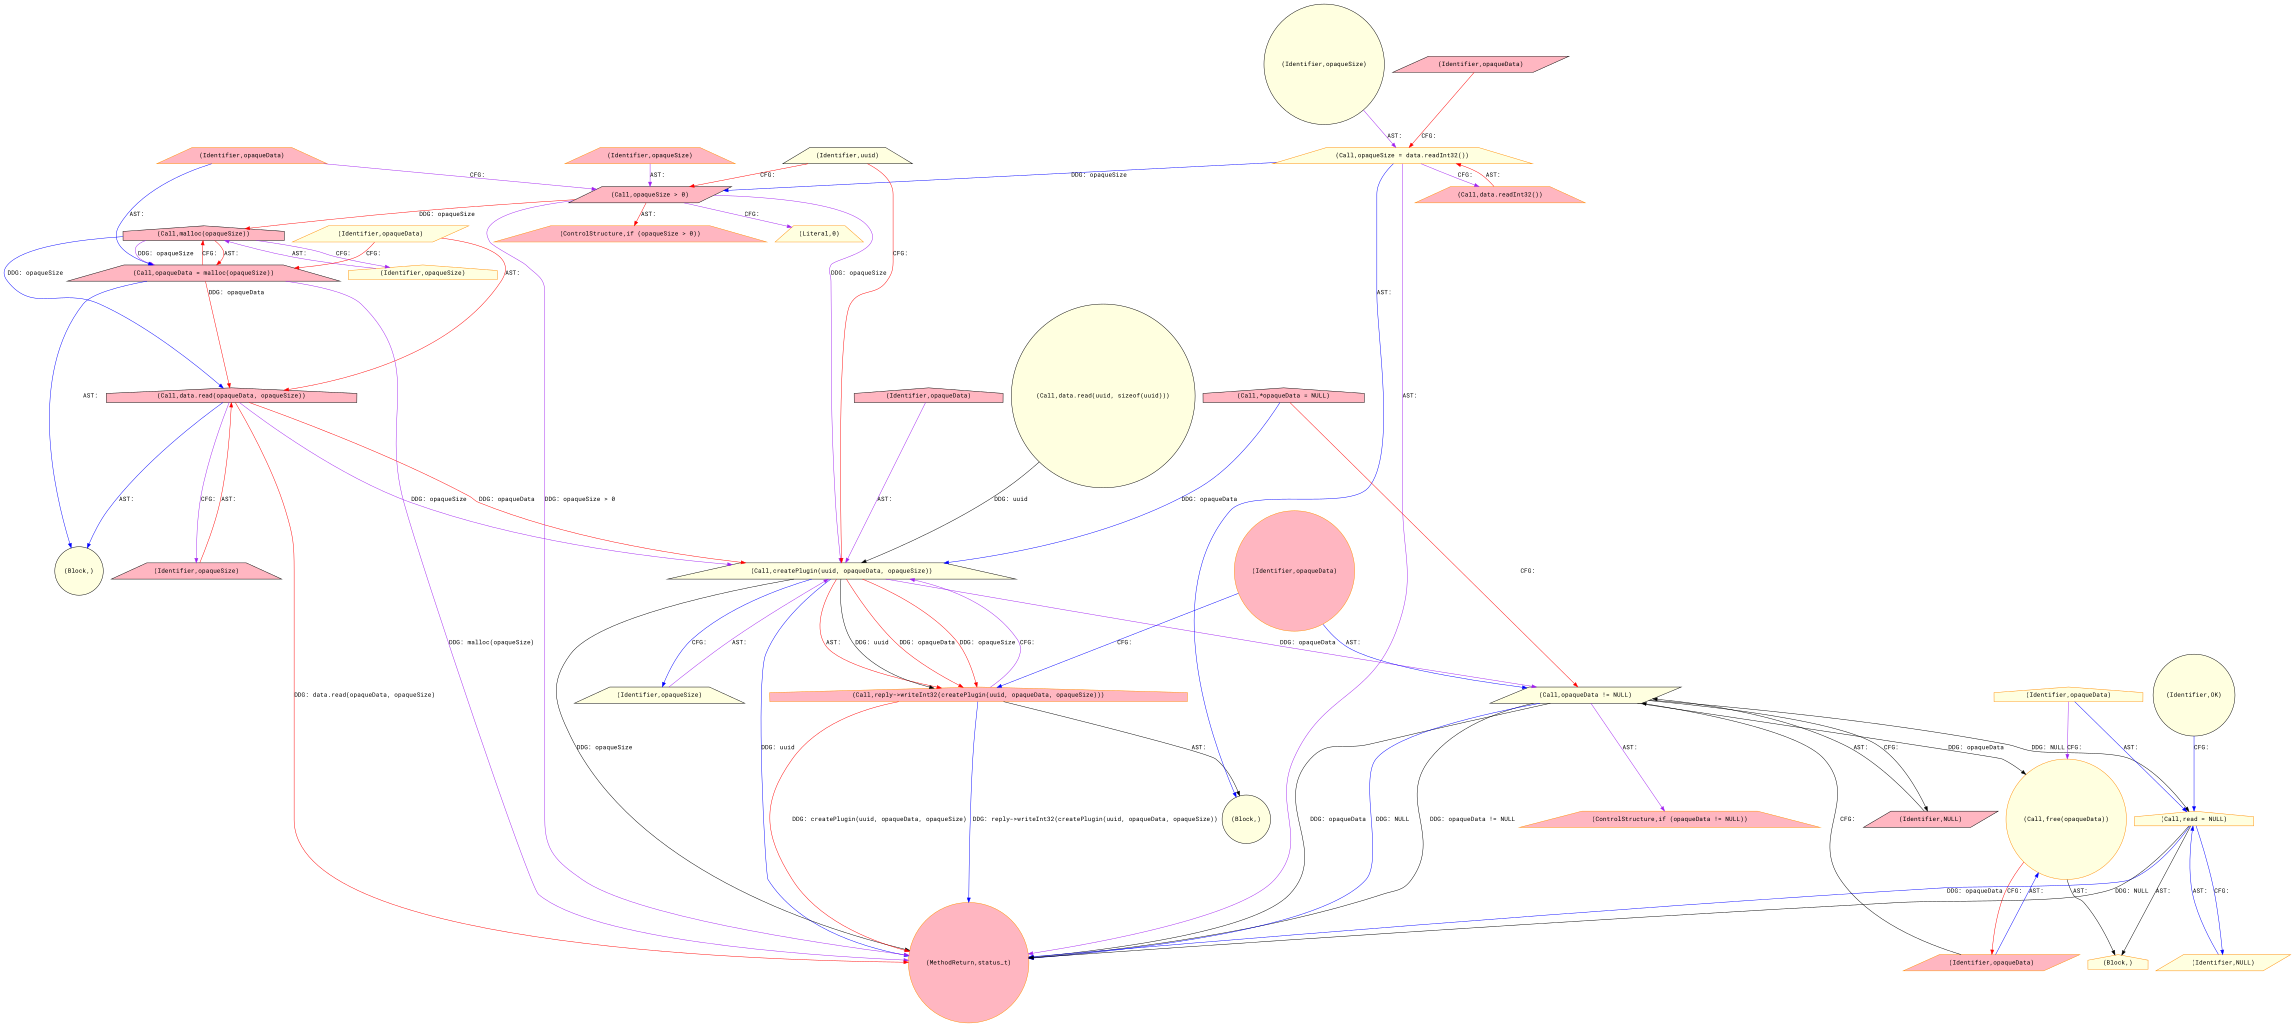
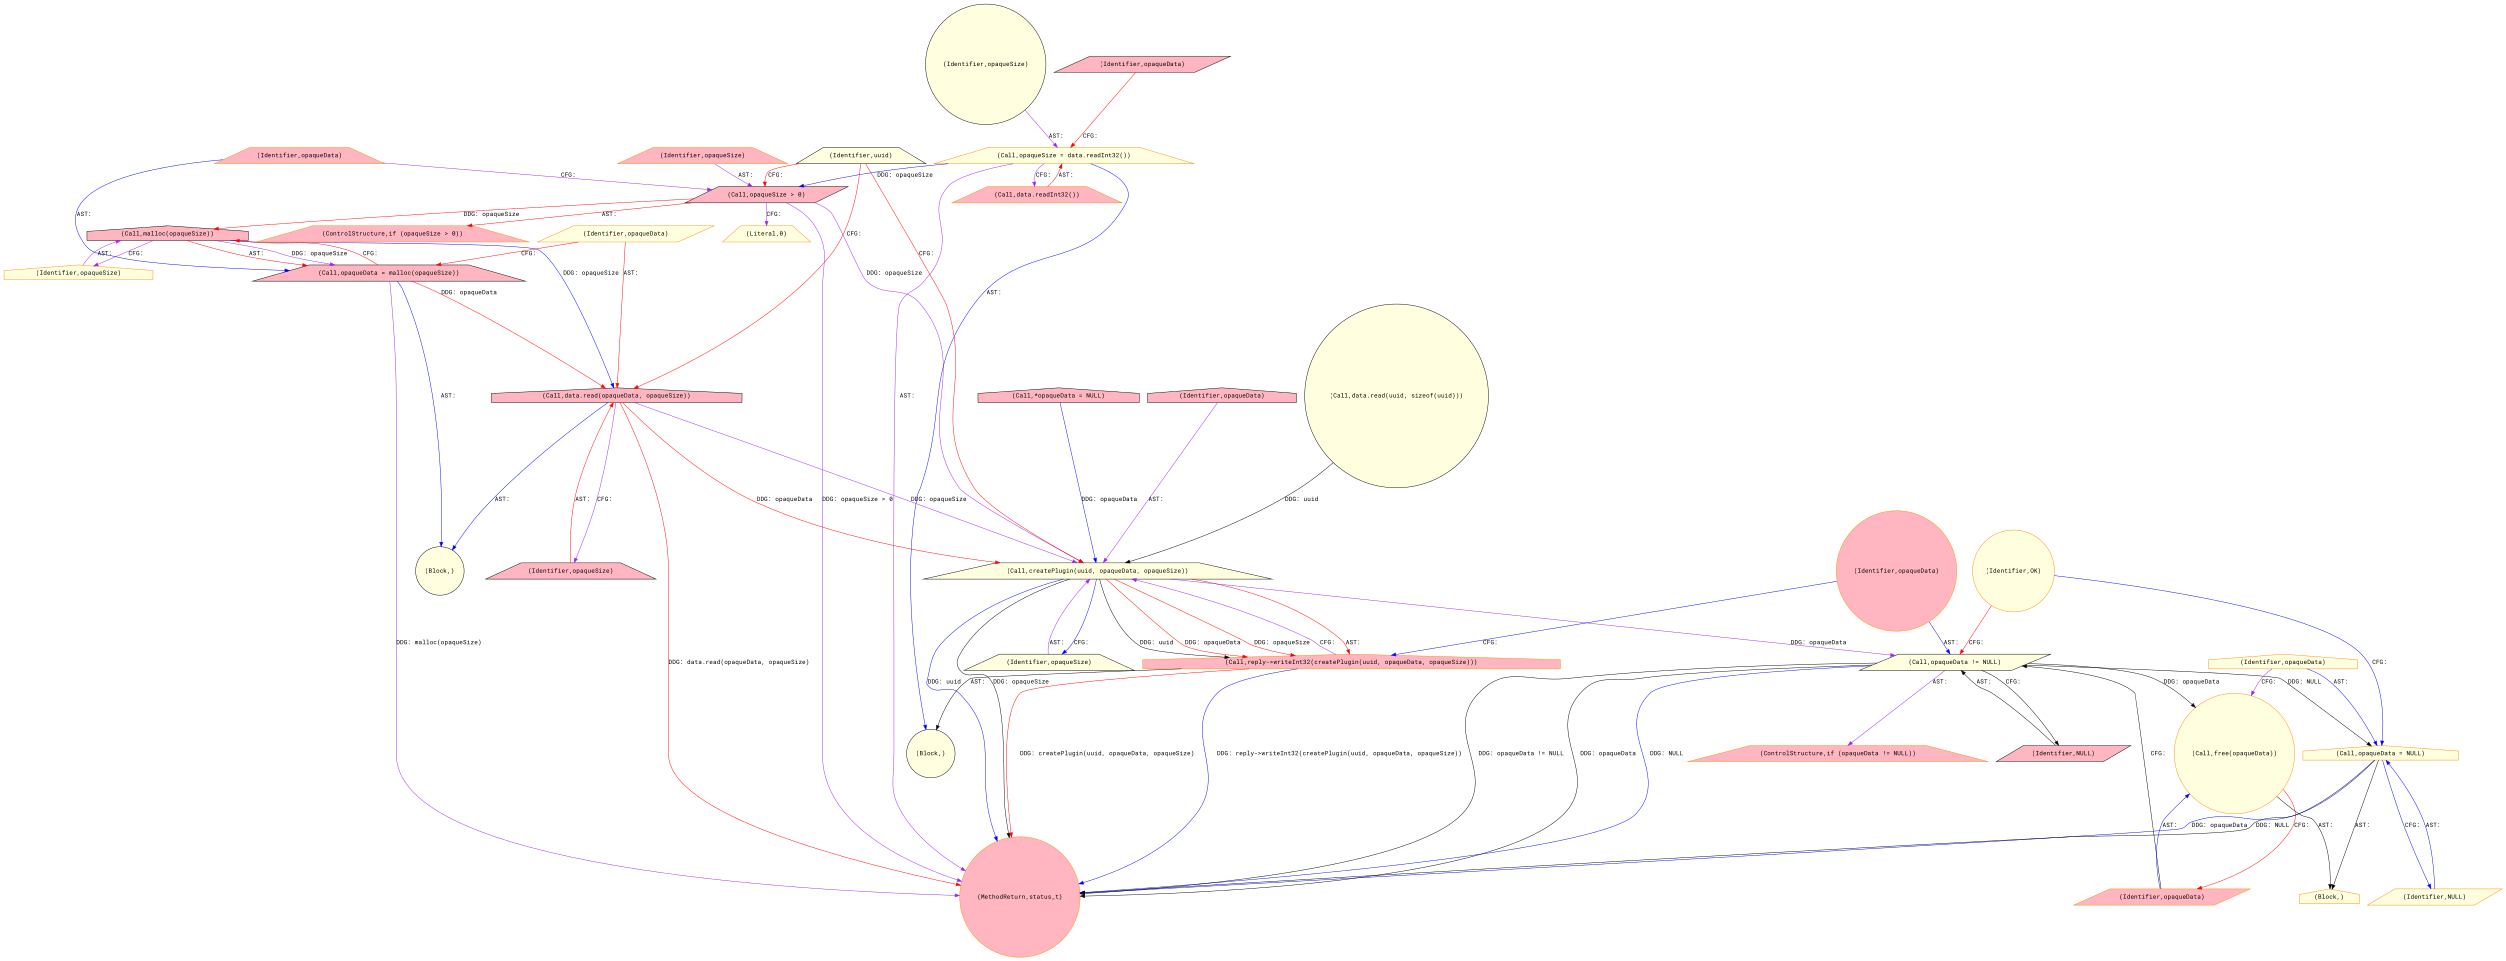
edge "(Identifier,uuid)" -> "(Call,data.read(opaqueData, opaqueSize))": added, label "CFG:"
edge "(Call,*opaqueData = NULL)" -> "(Call,opaqueData != NULL)": now "(Identifier,OK)" -> "(Call,opaqueData != NULL)"
node "(Identifier,OK)": color black -> darkorange
node "(Call,read = NULL)": label "(Call,read = NULL)" -> "(Call,opaqueData = NULL)"
